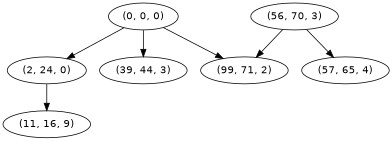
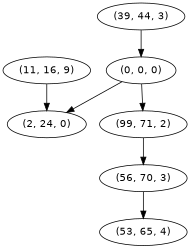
edge "(0, 0, 0)" -> "(39, 44, 3)": reversed
edge "(56, 70, 3)" -> "(99, 71, 2)": reversed
node "(57, 65, 4)": label "(57, 65, 4)" -> "(53, 65, 4)"
edge "(2, 24, 0)" -> "(11, 16, 9)": reversed
